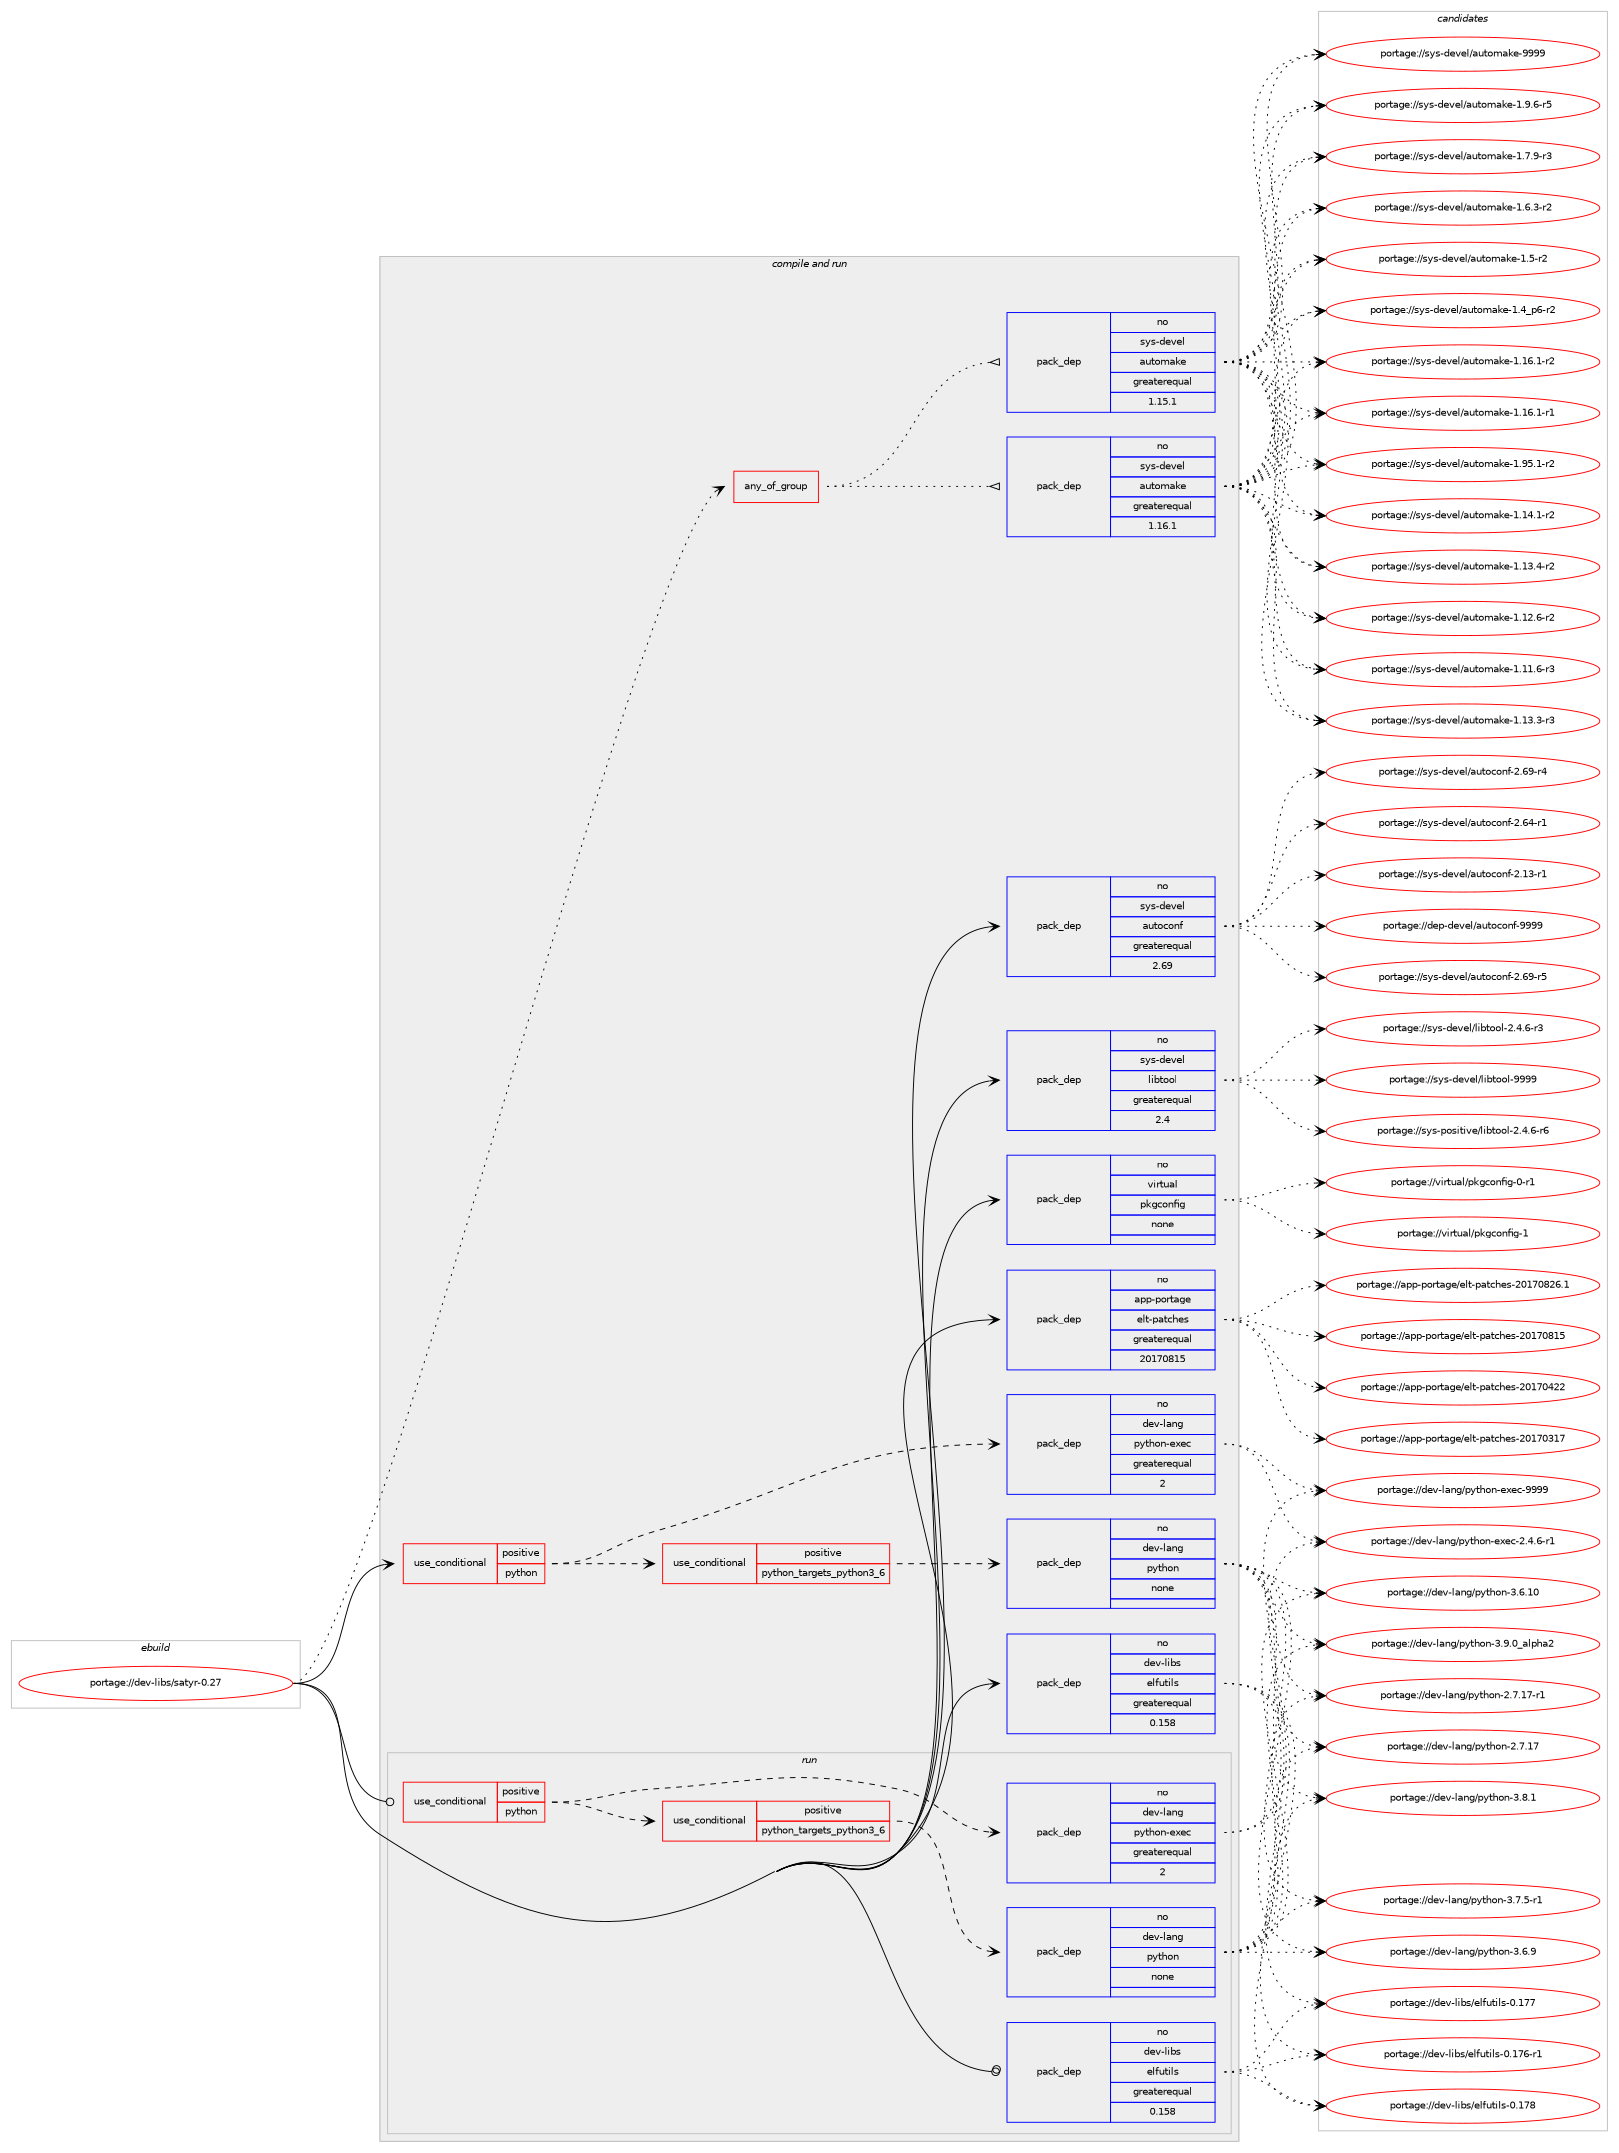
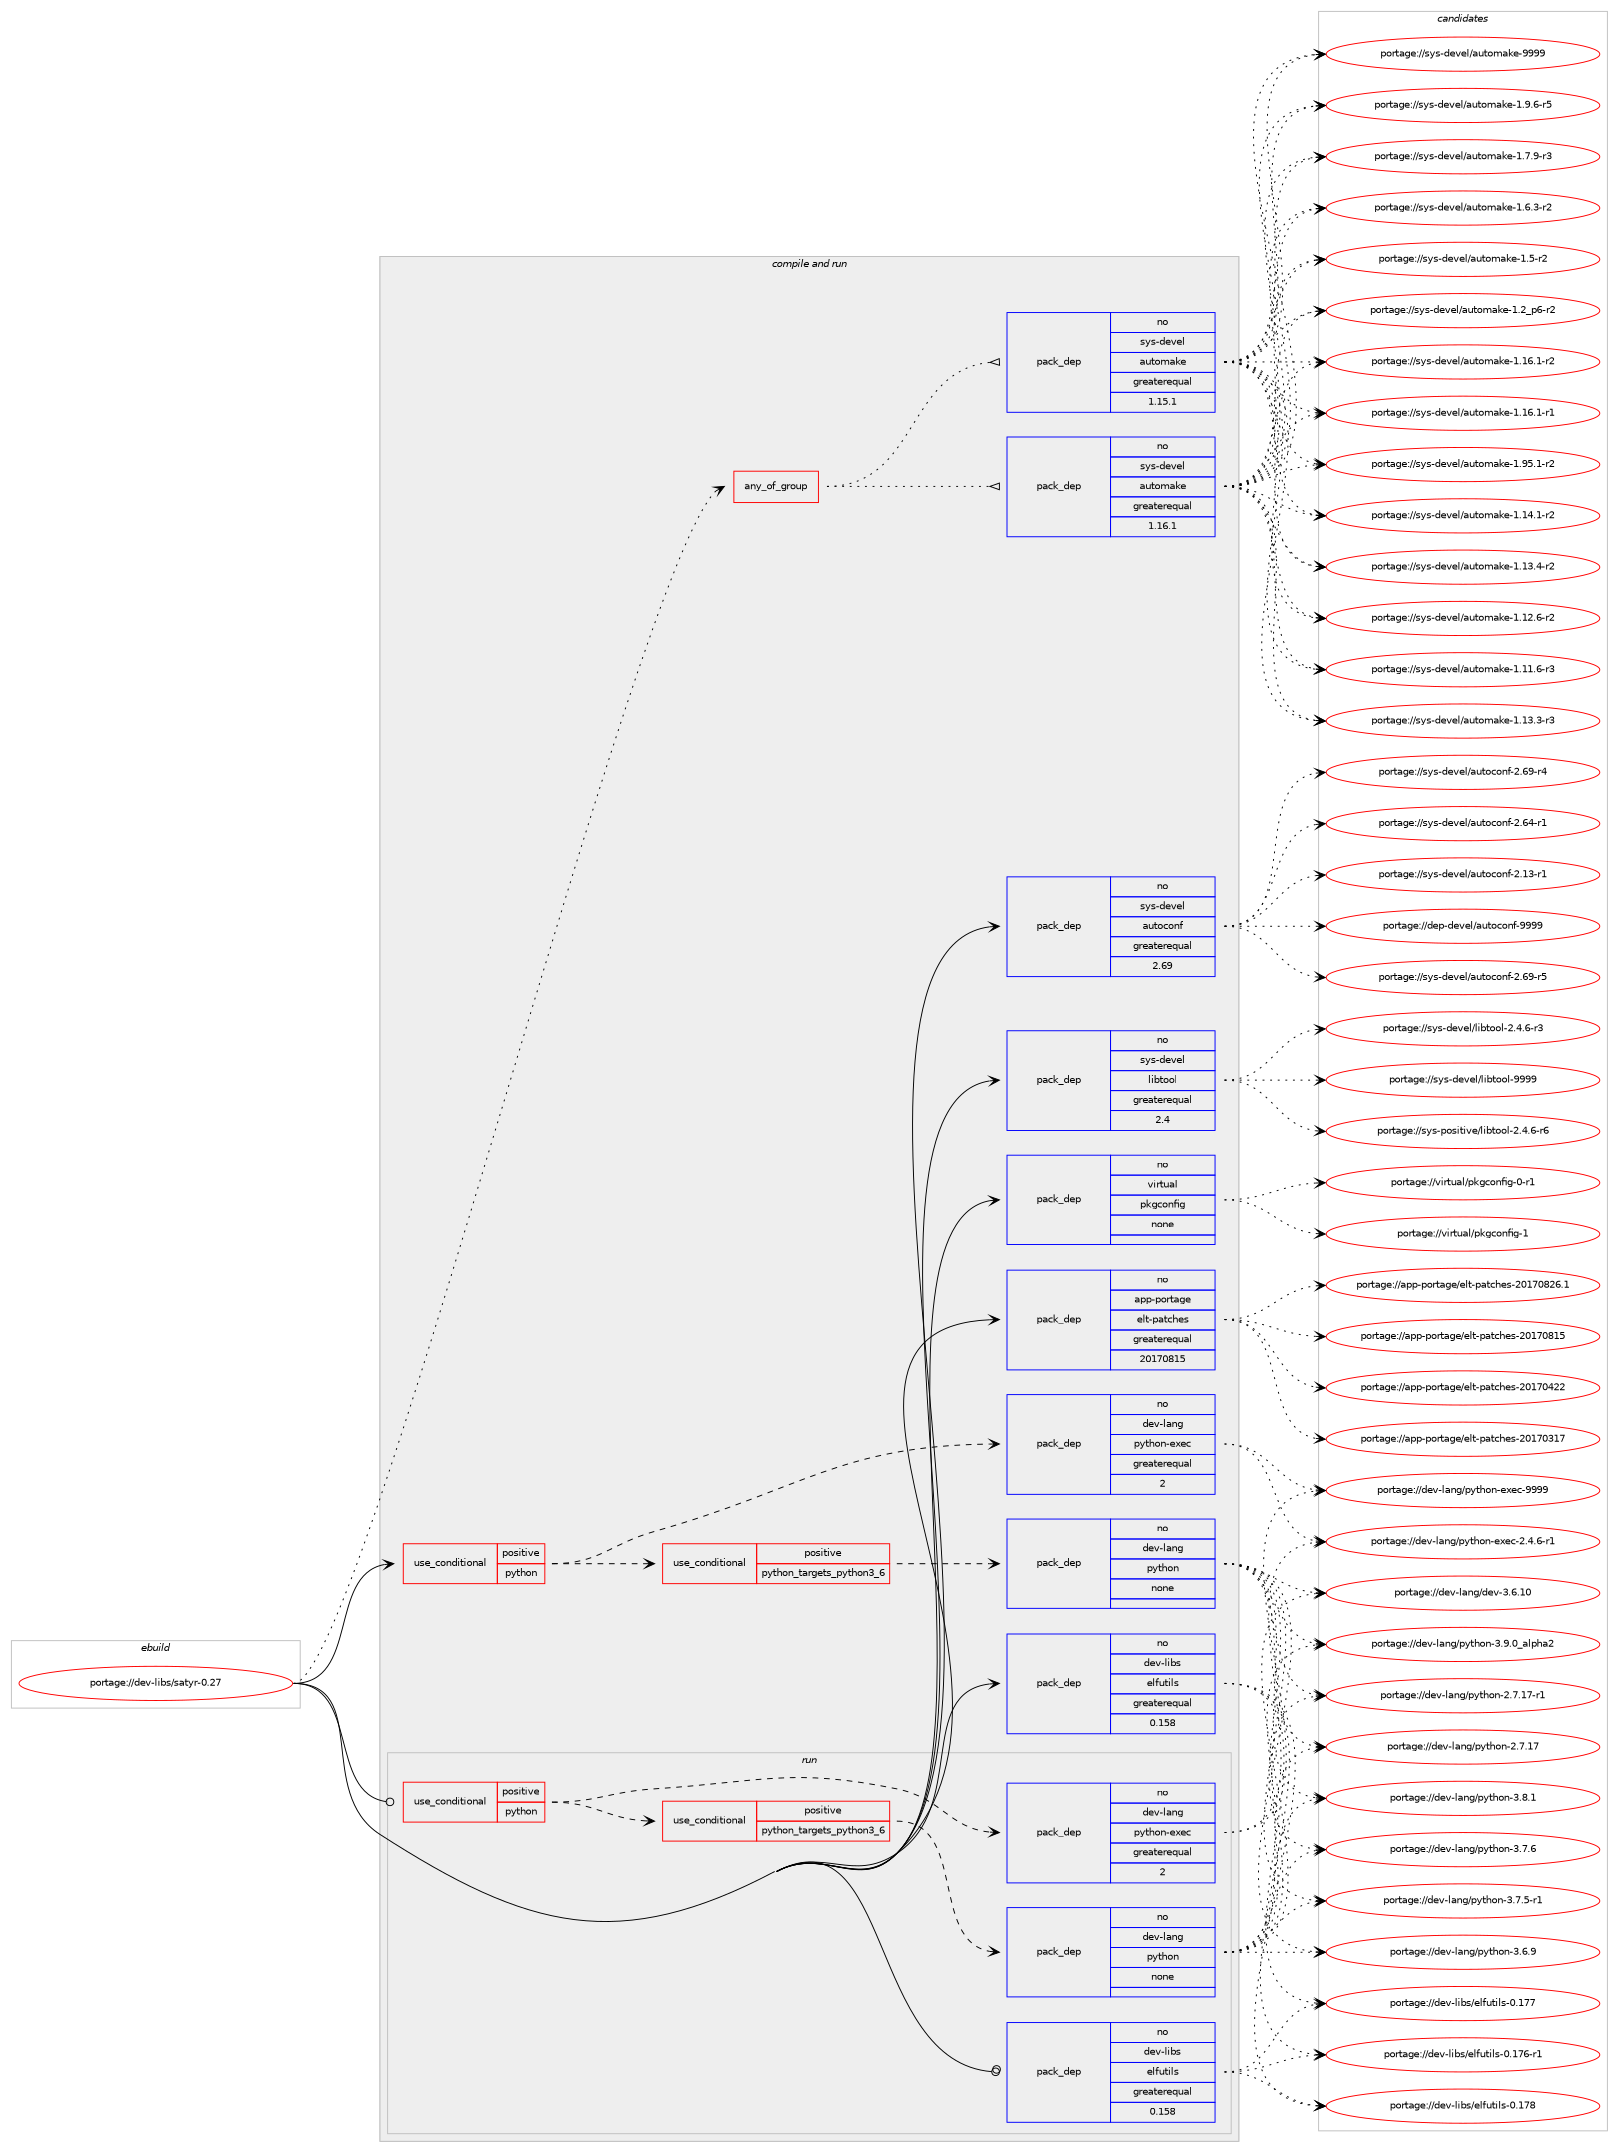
node "portage://sys-devel/automake-1.4_p6-r2": label "portage://sys-devel/automake-1.4_p6-r2" -> "portage://sys-devel/automake-1.2_p6-r2"
node "portage://dev-lang/python-3.6.10": label "portage://dev-lang/python-3.6.10" -> "portage://dev-lang/dev-3.6.10"
node "portage://dev-lang/python-3.7.6": added
